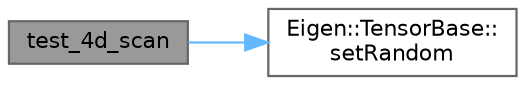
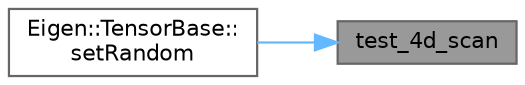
edge "test_4d_scan" -> "Eigen::TensorBase:: setRandom": reversed
